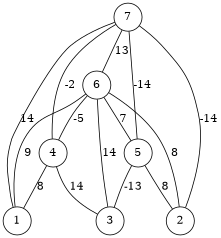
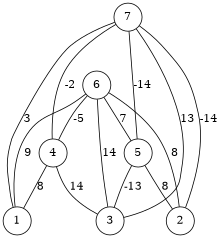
edge "7" -- "6": now "7" -- "3"
edge "7" -- "1": label "14" -> "3"
